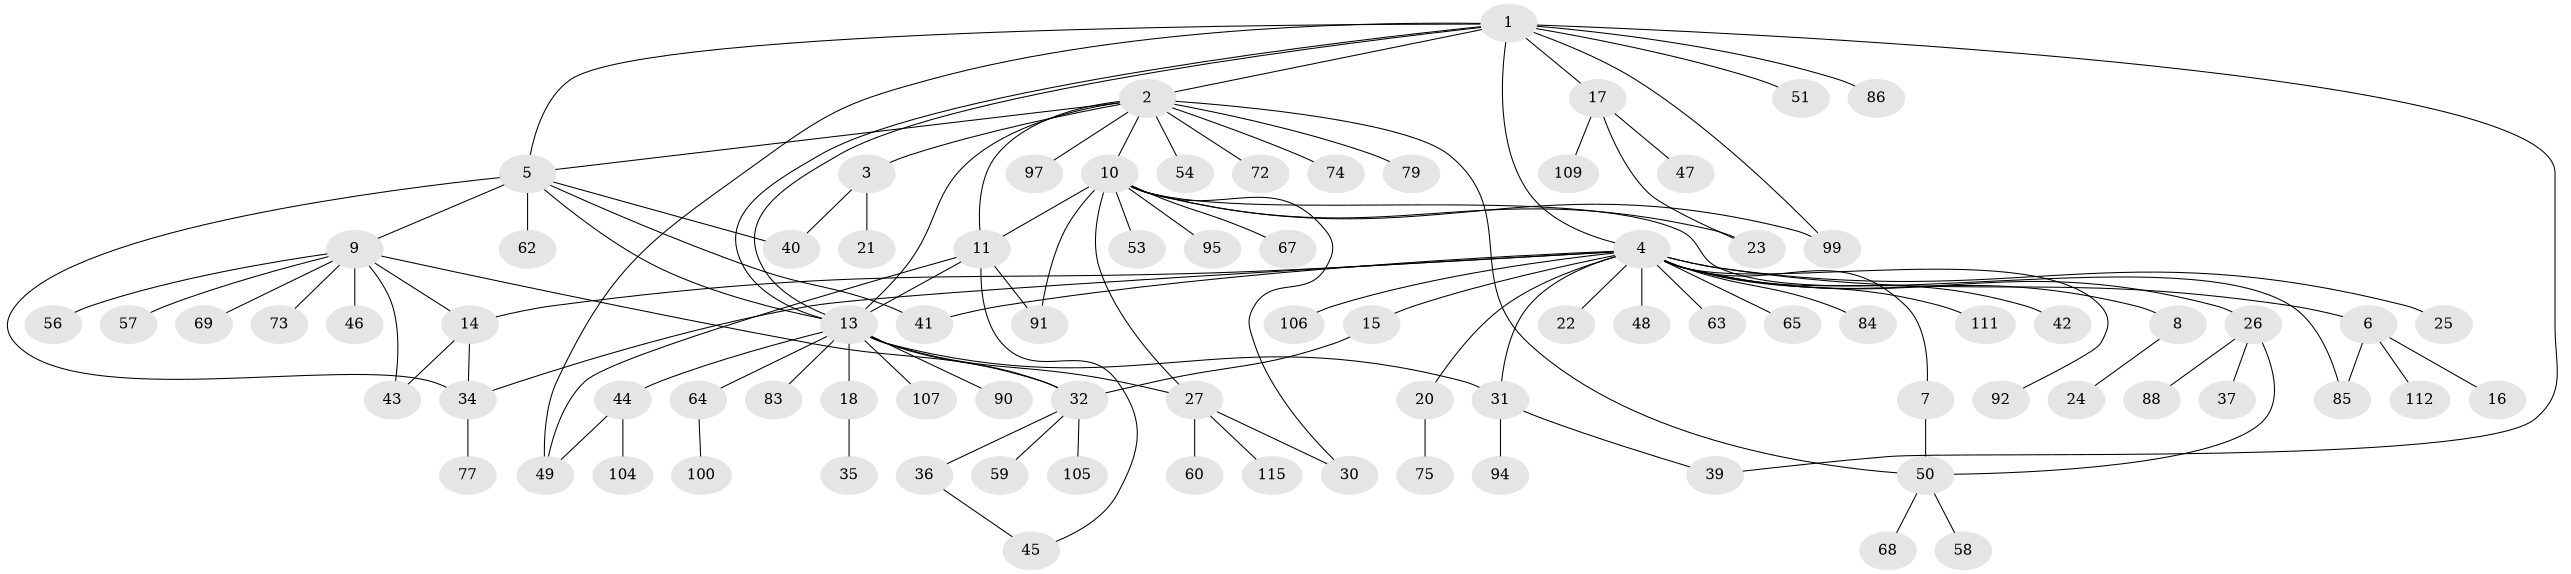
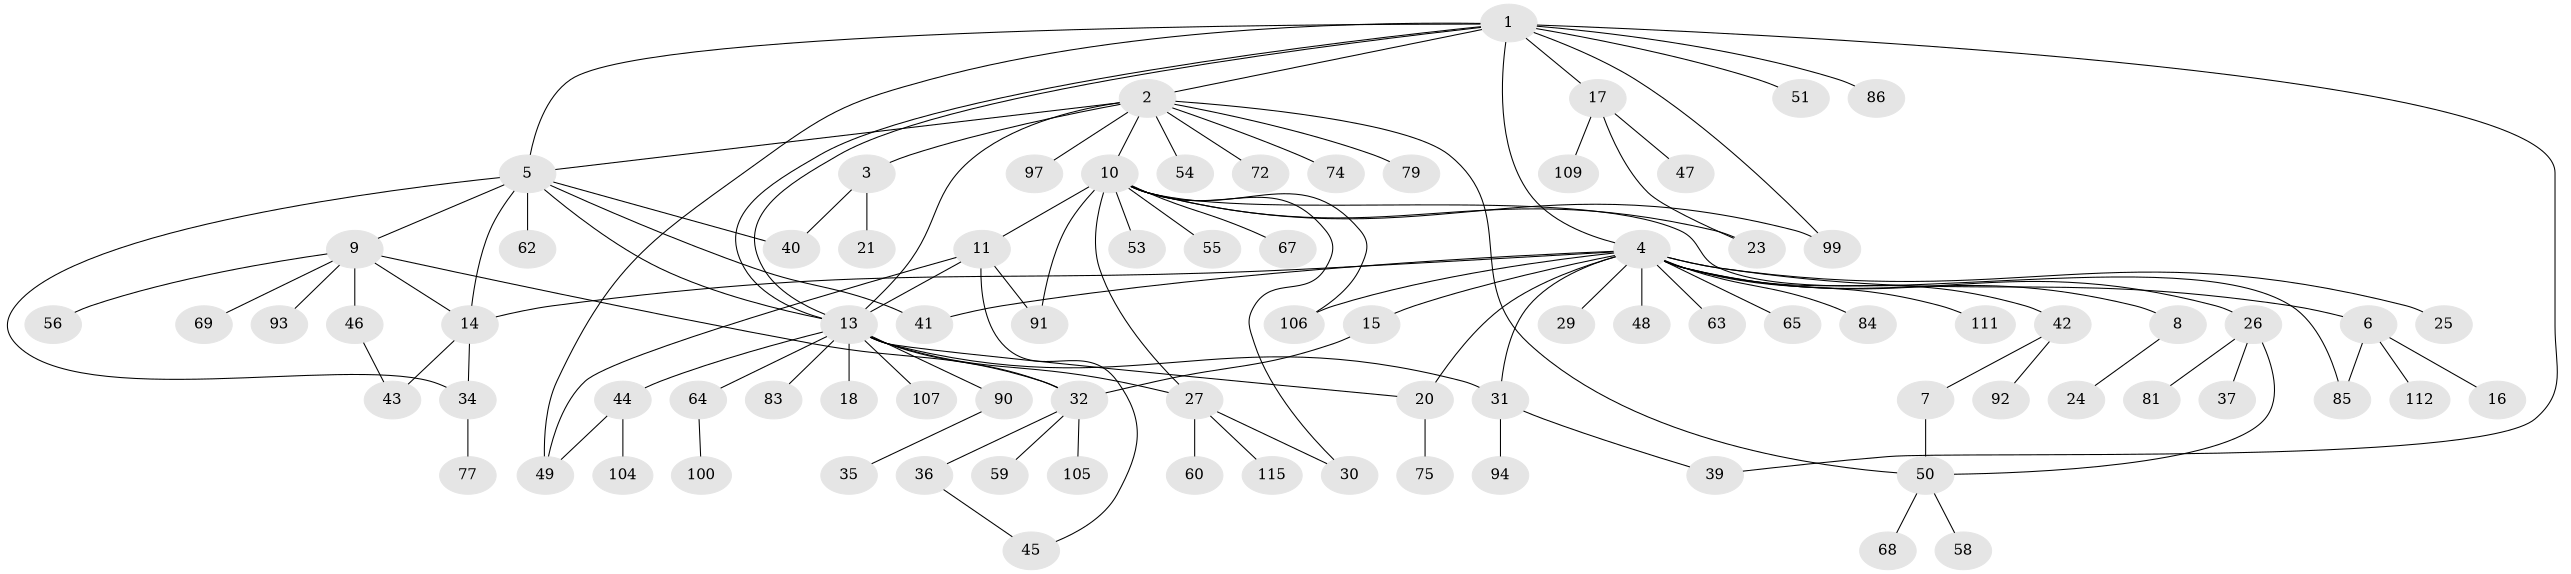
edge "2" -- "11": removed
edge "10" -- "106": added
edge "5" -- "14": added
node "95": label "95" -> "55"
edge "4" -- "92": now "42" -- "92"
edge "4" -- "34": removed
edge "4" -- "7": now "42" -- "7"
edge "9" -- "43": now "46" -- "43"
node "57": removed
node "73": label "73" -> "93"
node "22": label "22" -> "29"
edge "13" -- "20": added
node "88": label "88" -> "81"
edge "18" -- "35": now "90" -- "35"
